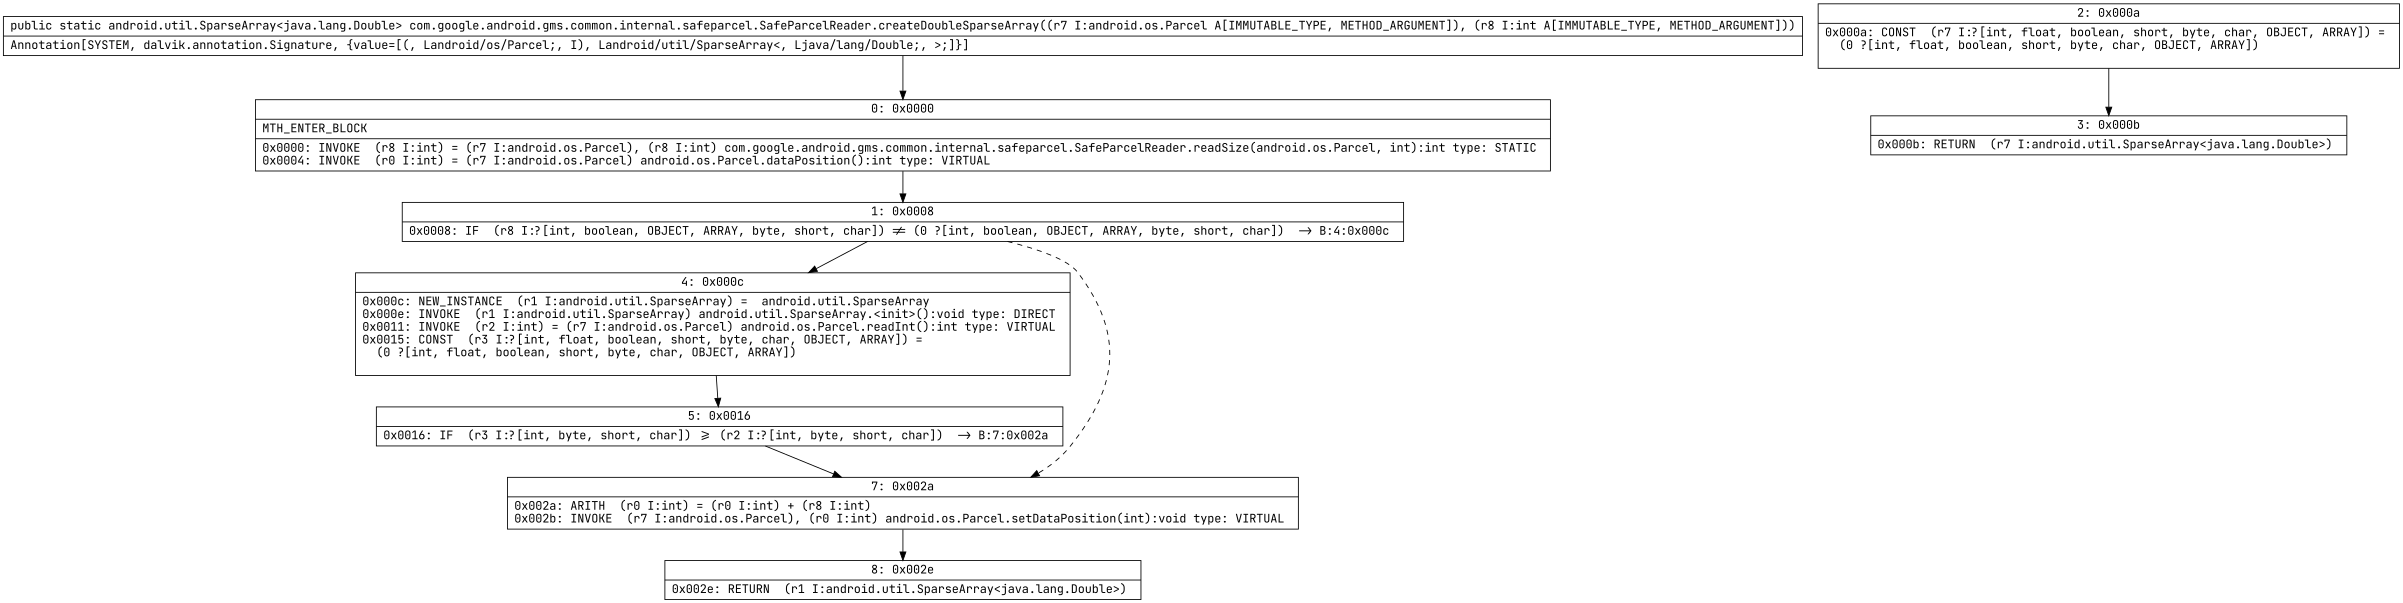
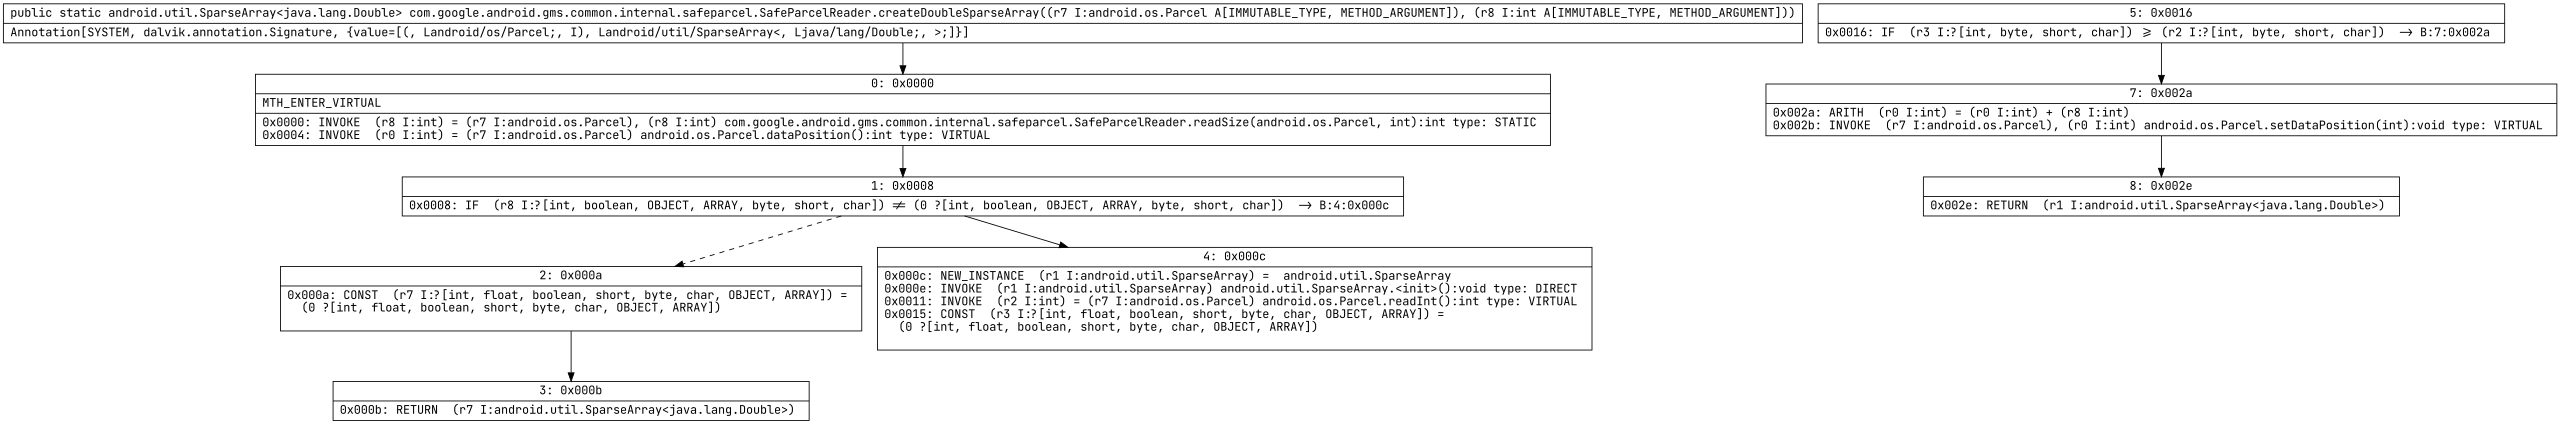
node "0: 0x0000": text "MTH_ENTER_BLOCK" -> "MTH_ENTER_VIRTUAL"
edge "1: 0x0008" -> "7: 0x002a": now "1: 0x0008" -> "2: 0x000a"
edge "4: 0x000c" -> "5: 0x0016": removed
